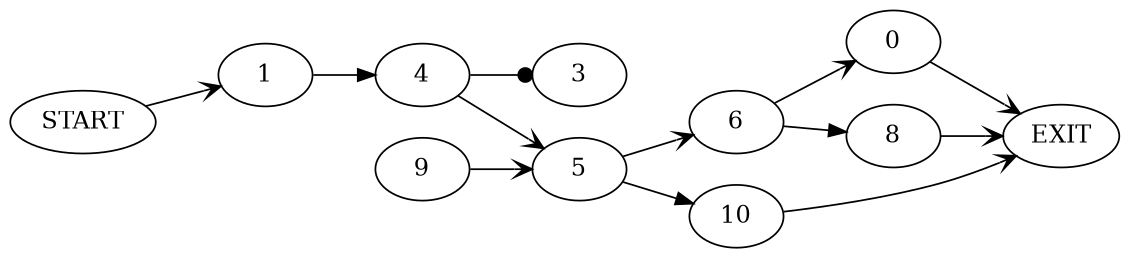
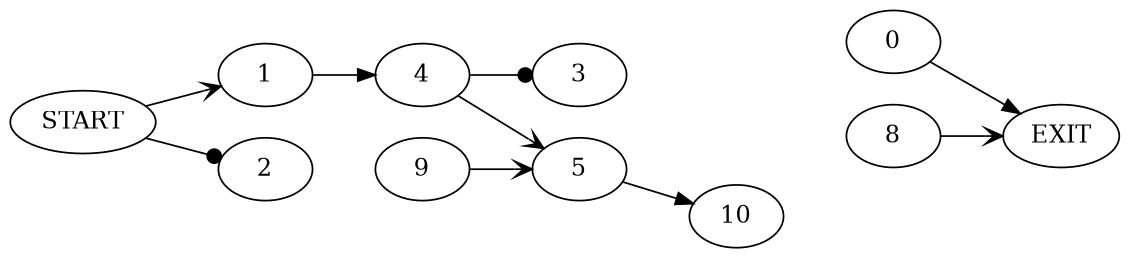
edge "0" -> "EXIT": arrowhead vee -> normal
node "6": removed
node "2": added
edge "10" -> "EXIT": removed
